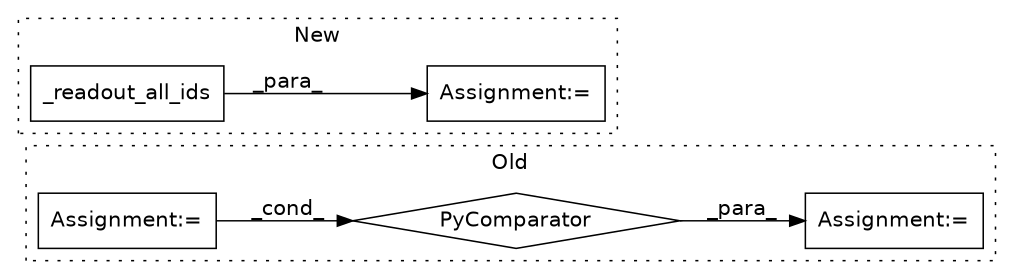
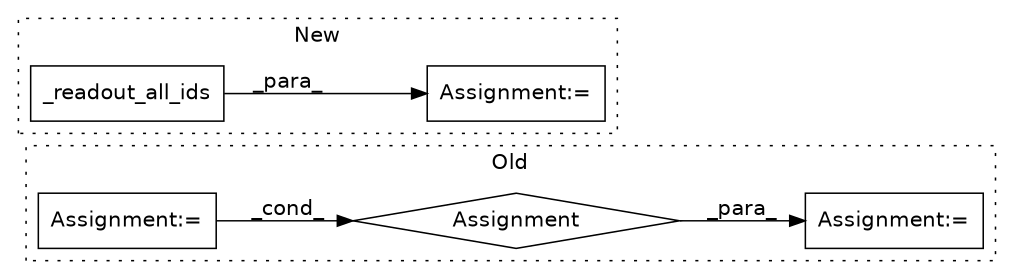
node "PyComparator": label "PyComparator" -> "Assignment"
